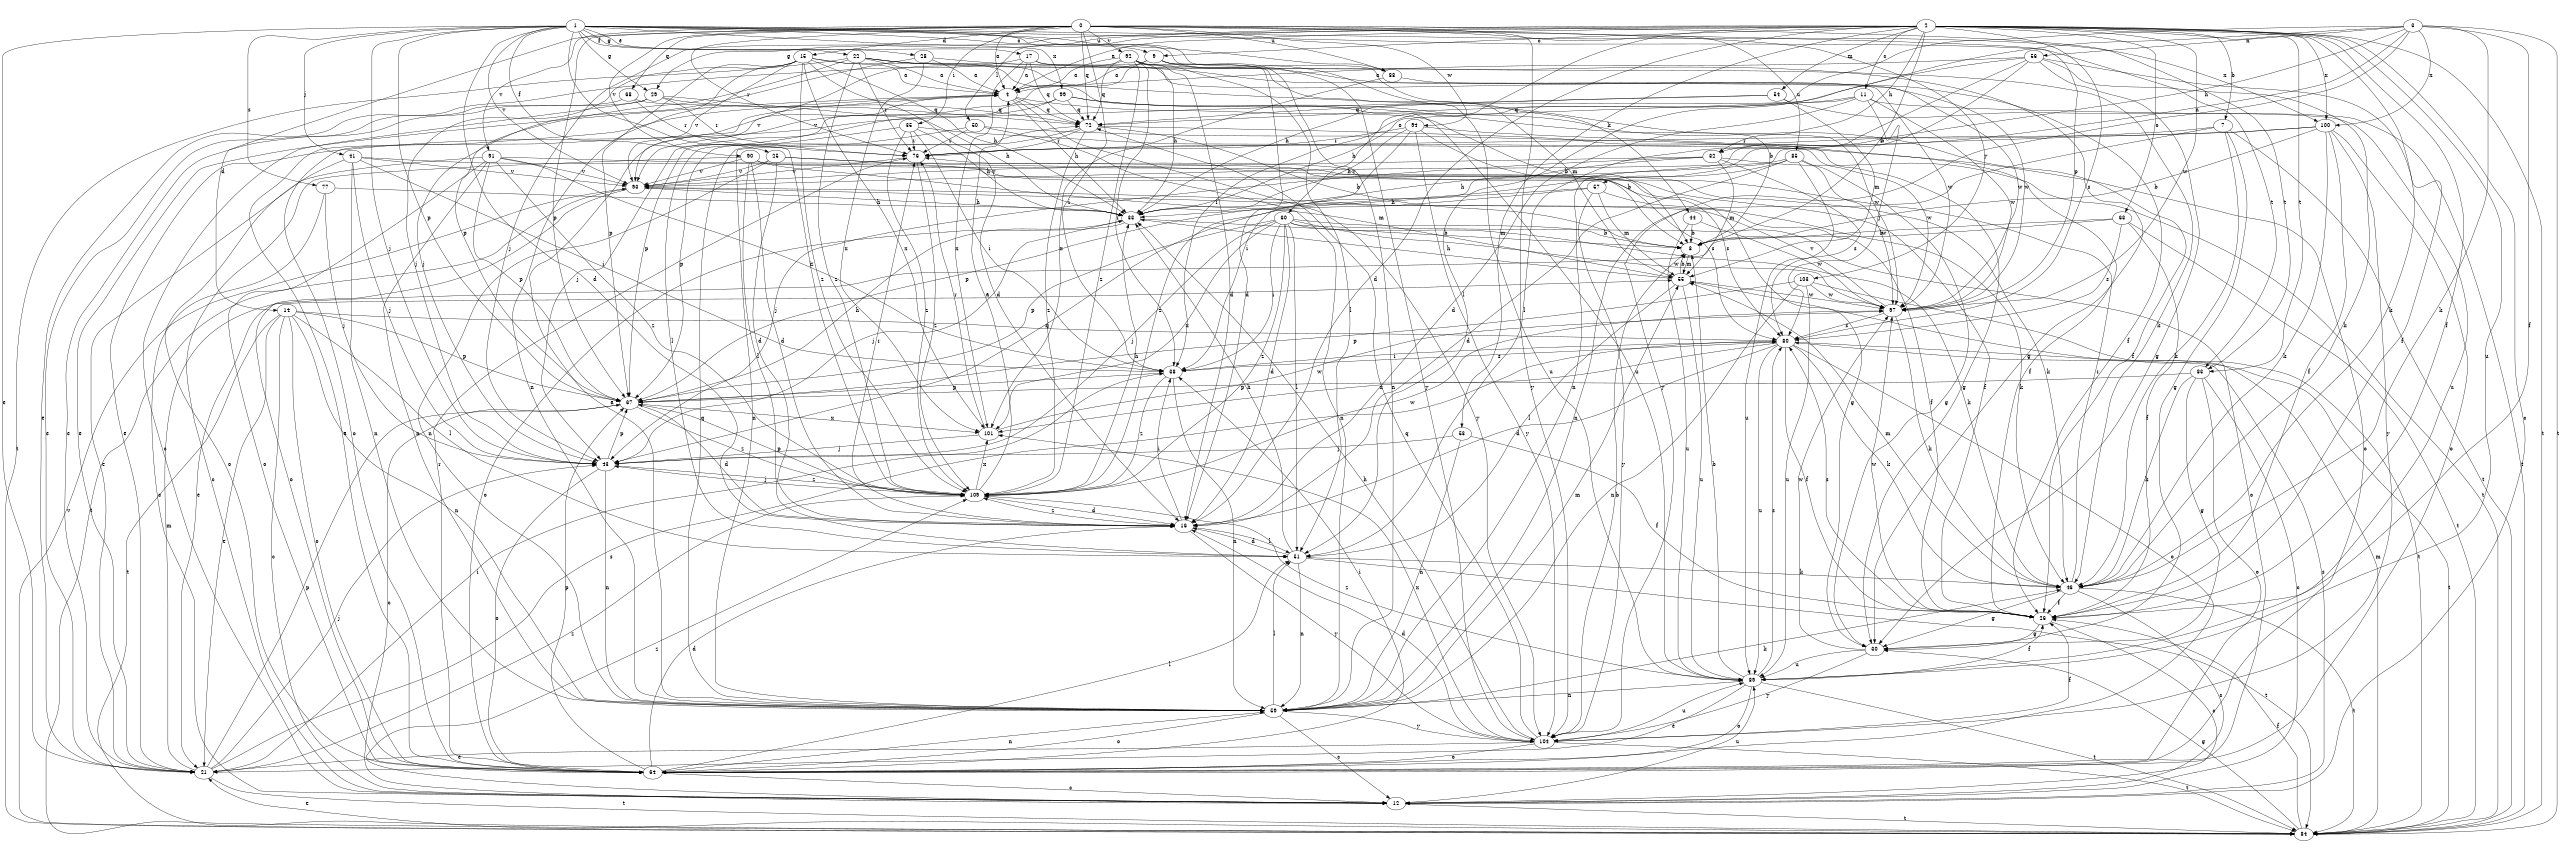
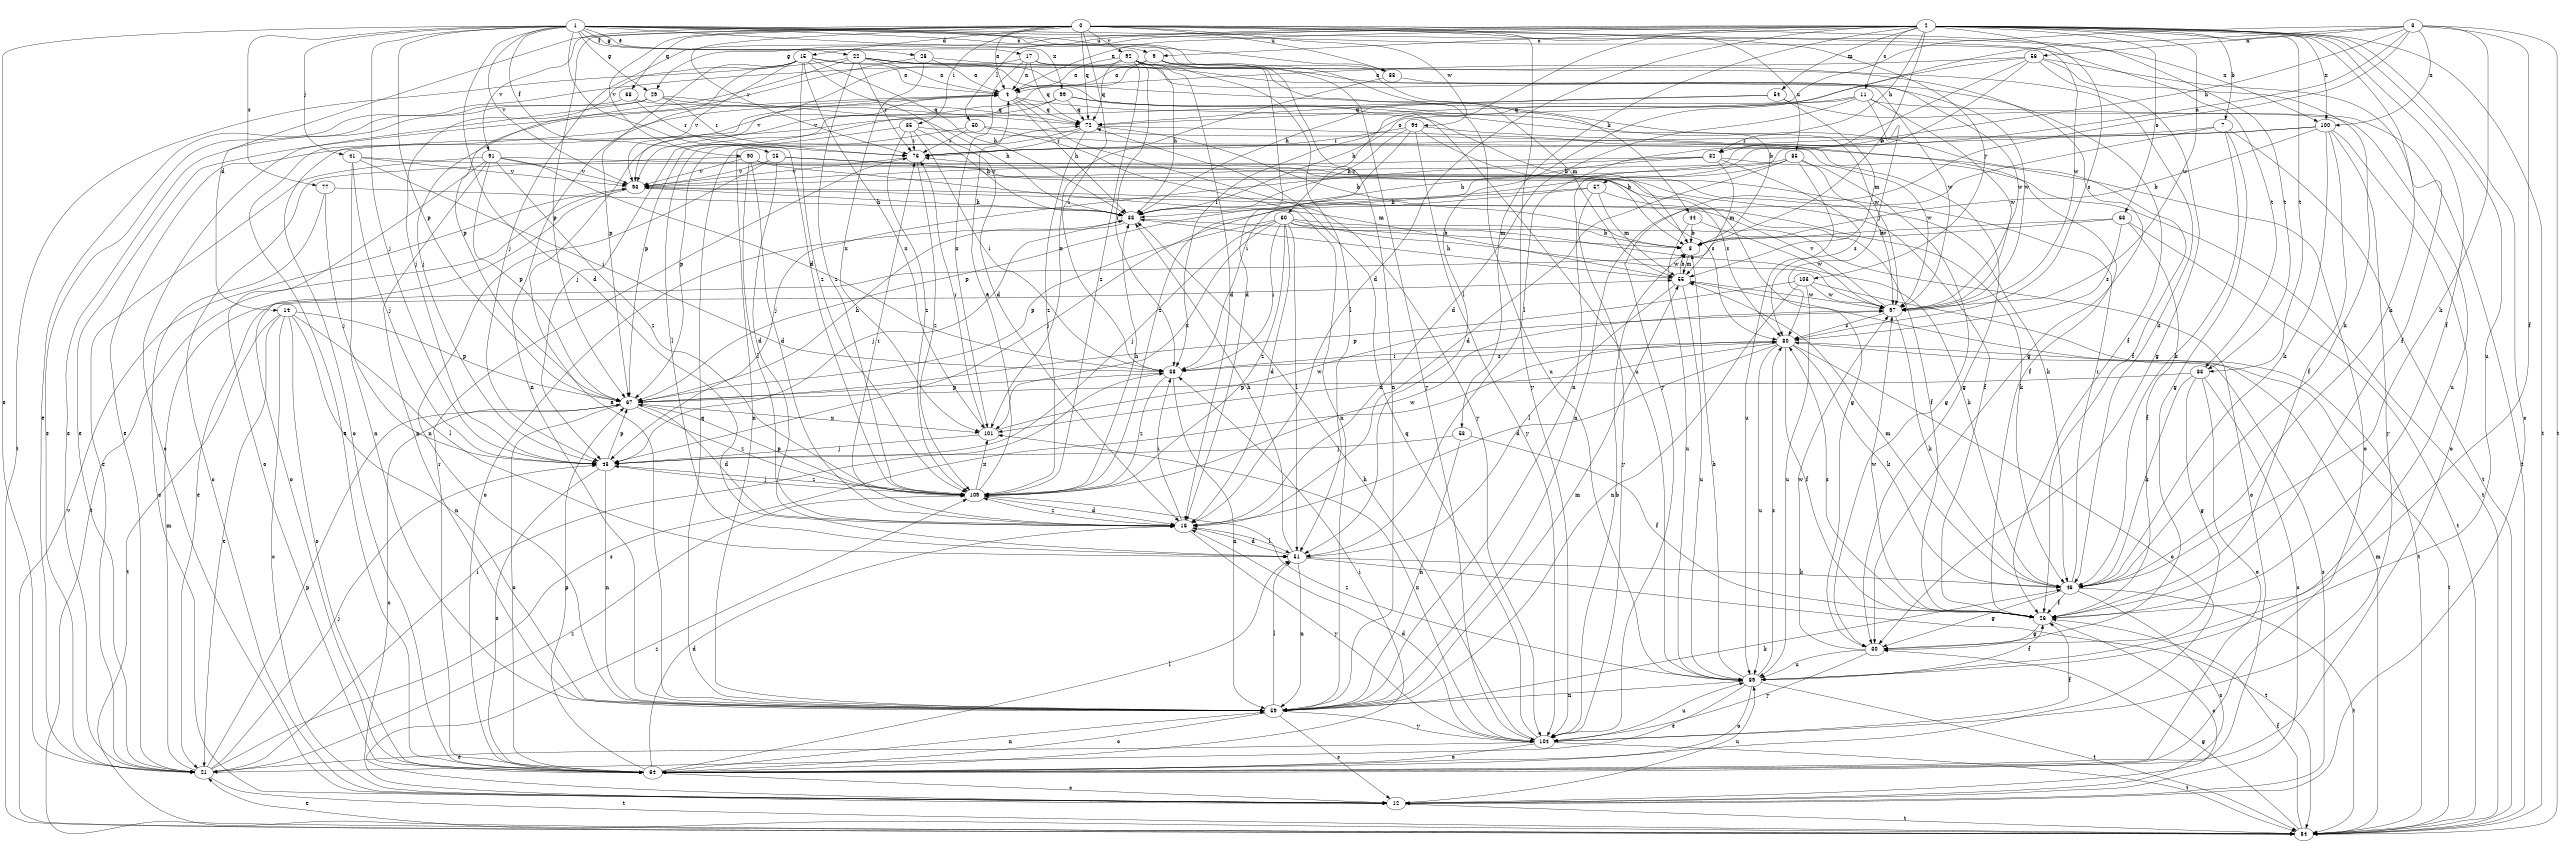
edge "0" -> "97": label "p" -> "w"
edge "1" -> "109": label "z" -> "d"
edge "14" -> "80": removed, label "s"
edge "41" -> "64": now "67" -> "64"
